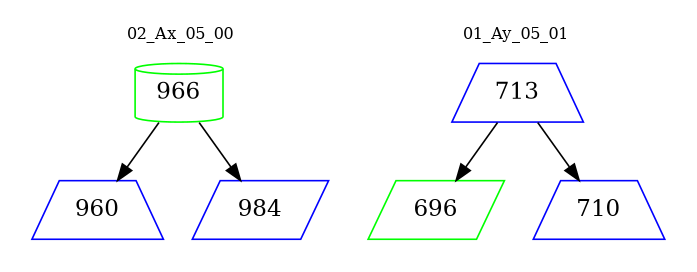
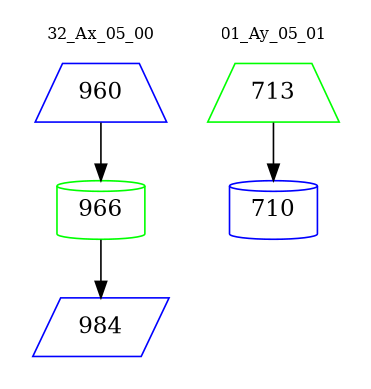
cluster "02_Ax_05_00": label "02_Ax_05_00" -> "32_Ax_05_00"
node "713": color blue -> green
edge "966" -> "960": reversed
node "696": removed
node "710": shape trapezium -> cylinder
